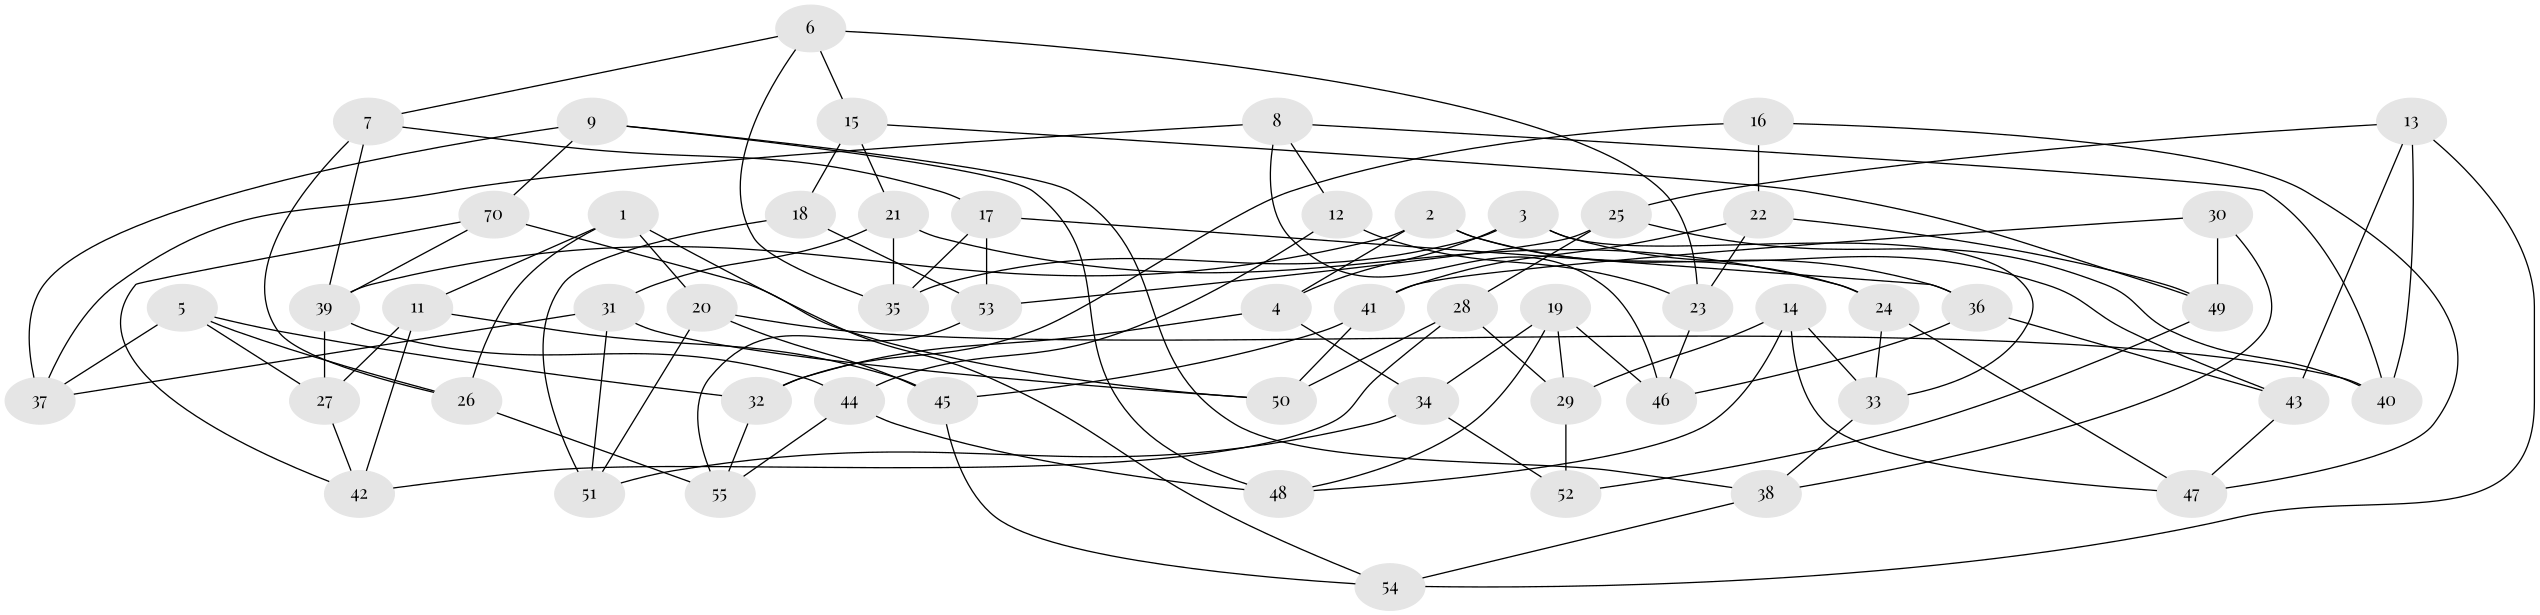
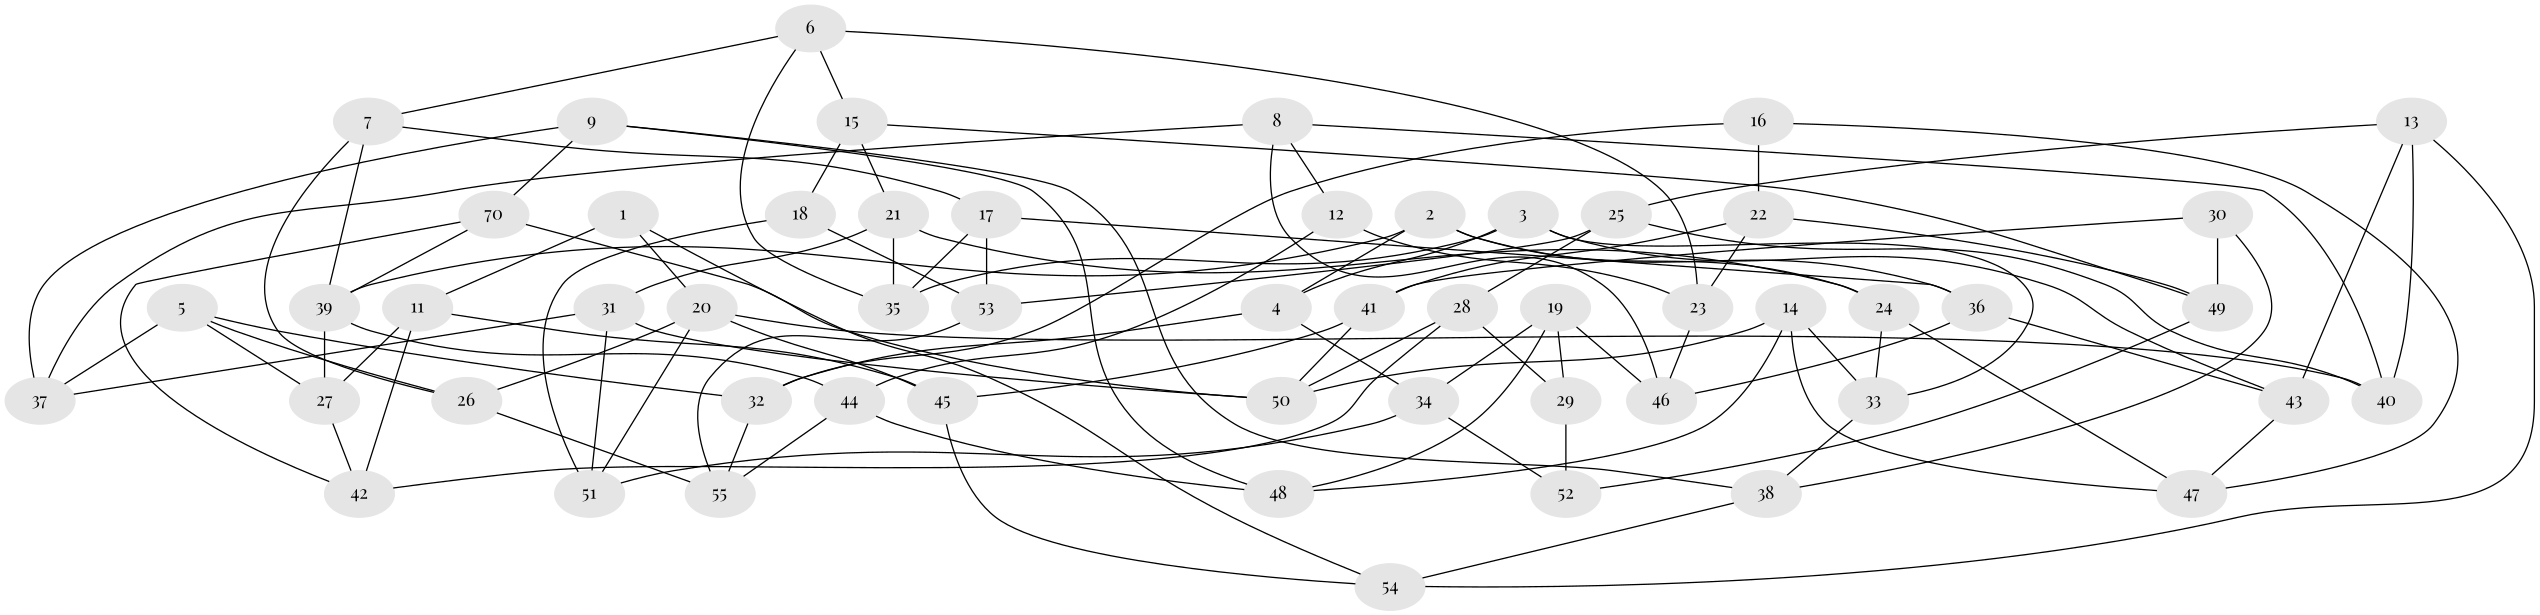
edge "1" -- "26": now "20" -- "26"
edge "14" -- "29": now "14" -- "50"
